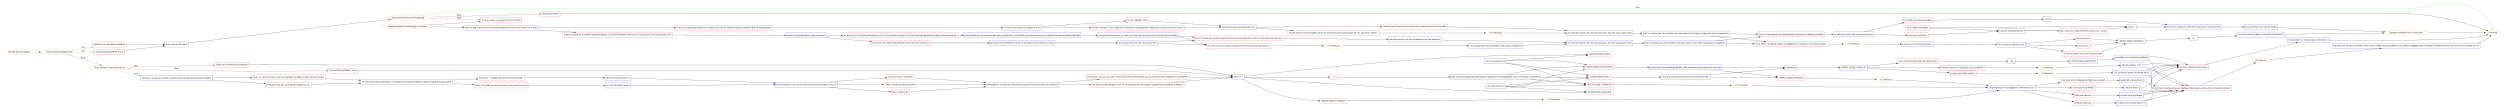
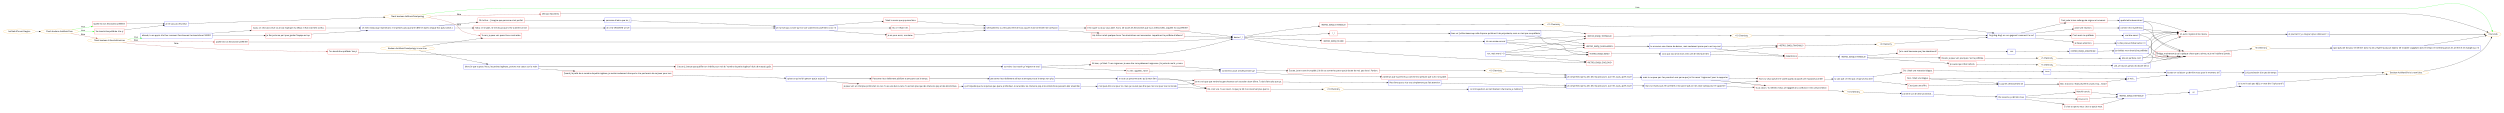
edge "lol non essaie encore!" -> "<RETRO_EMOJI_STARE>": reversed
